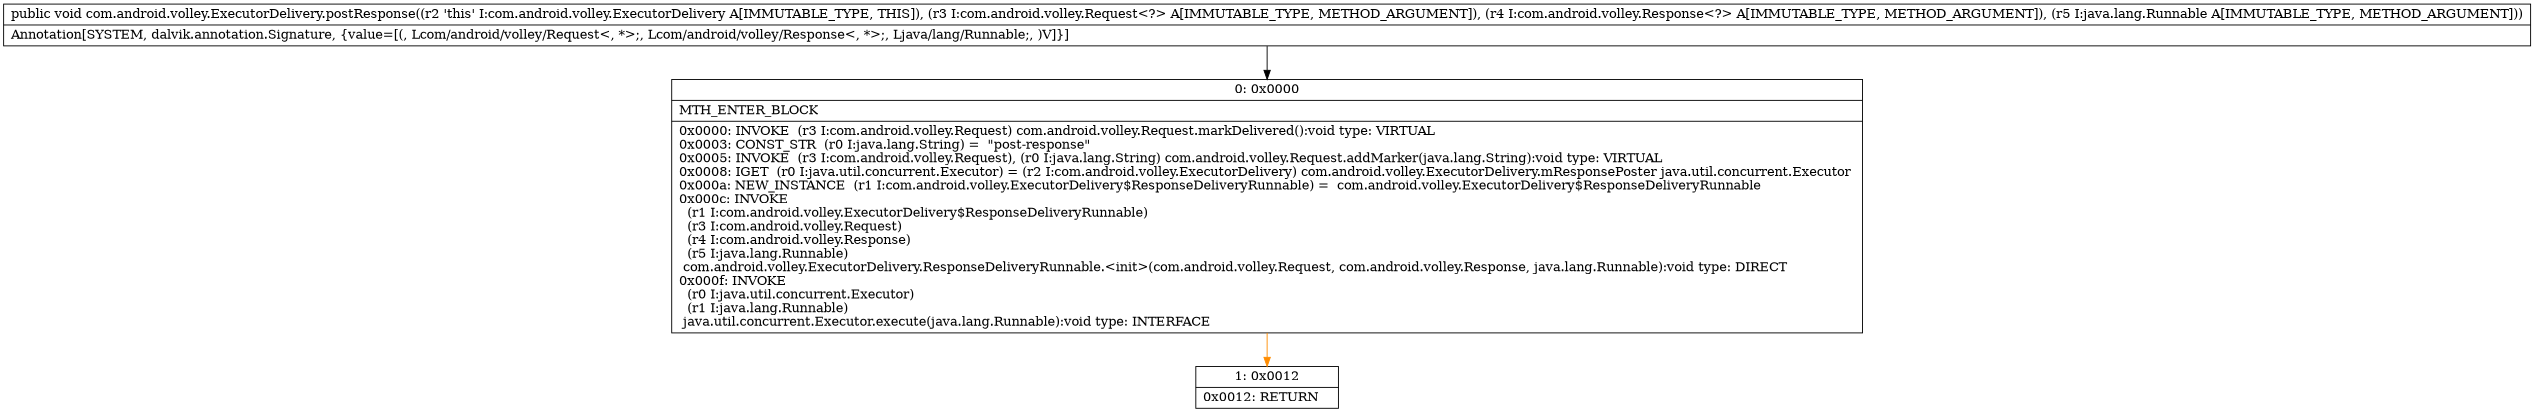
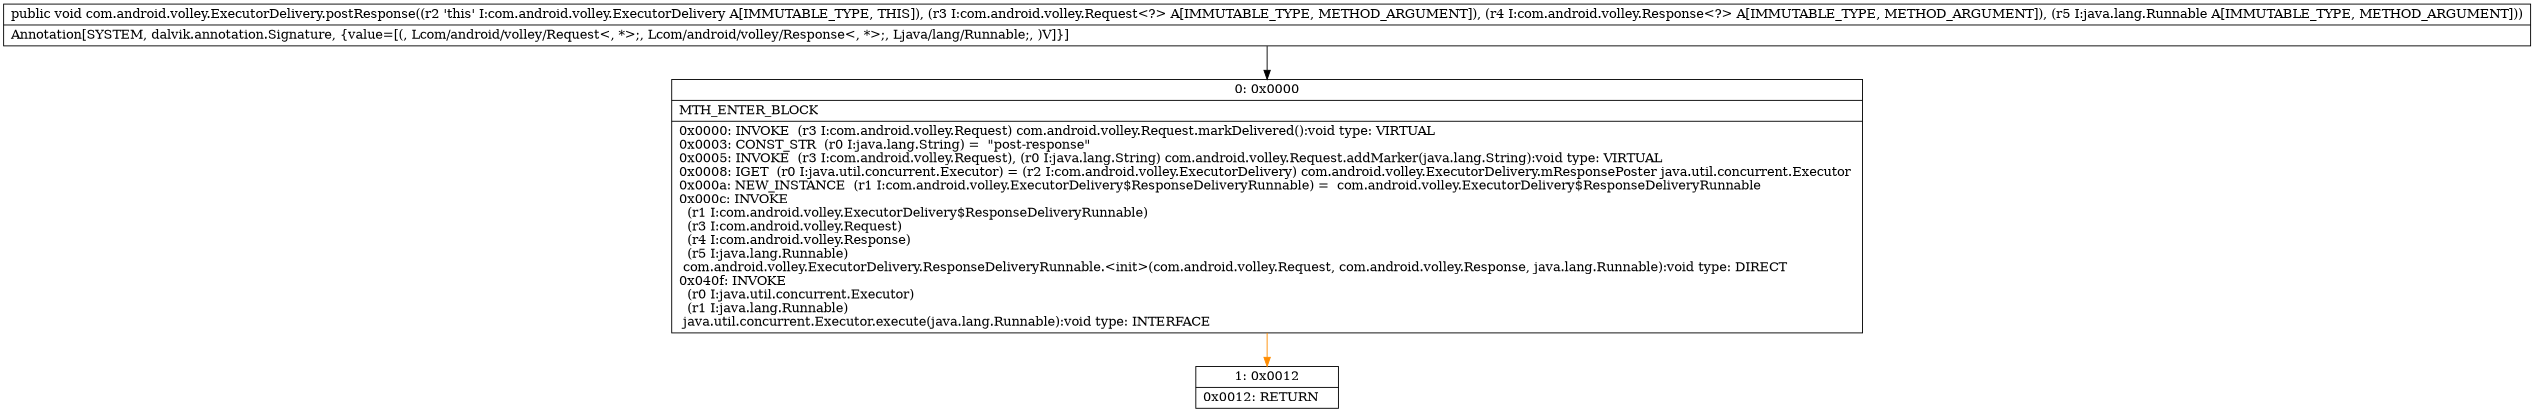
node "0: 0x0000": text "0x000f: INVOKE" -> "0x040f: INVOKE"
